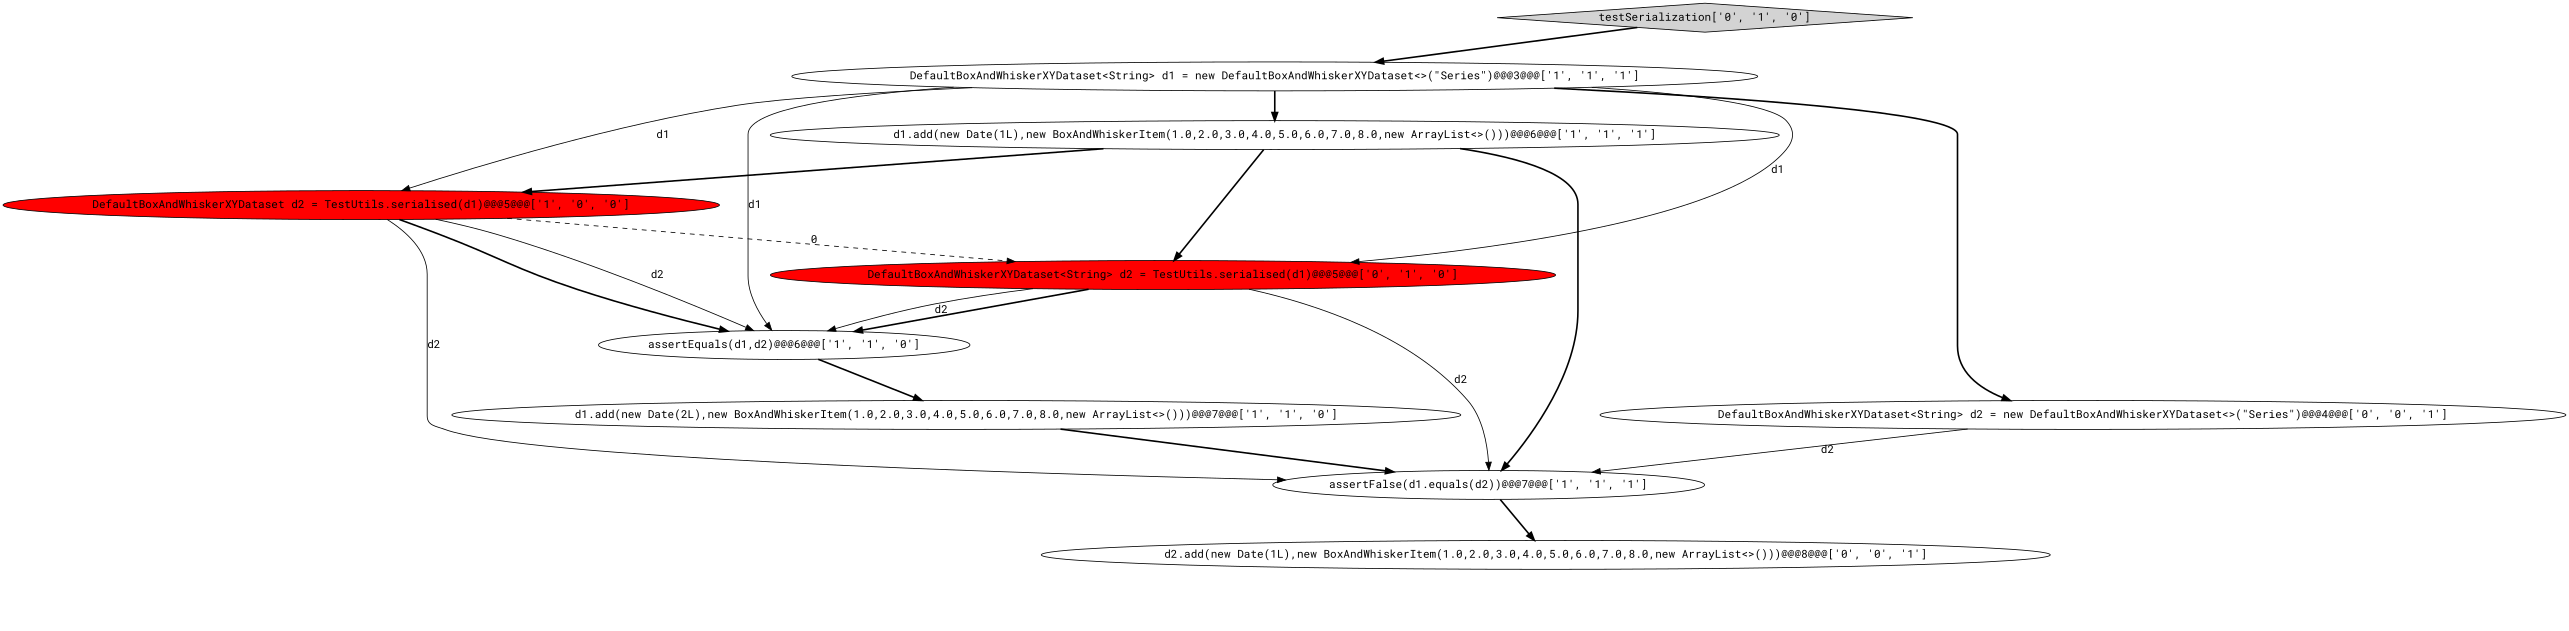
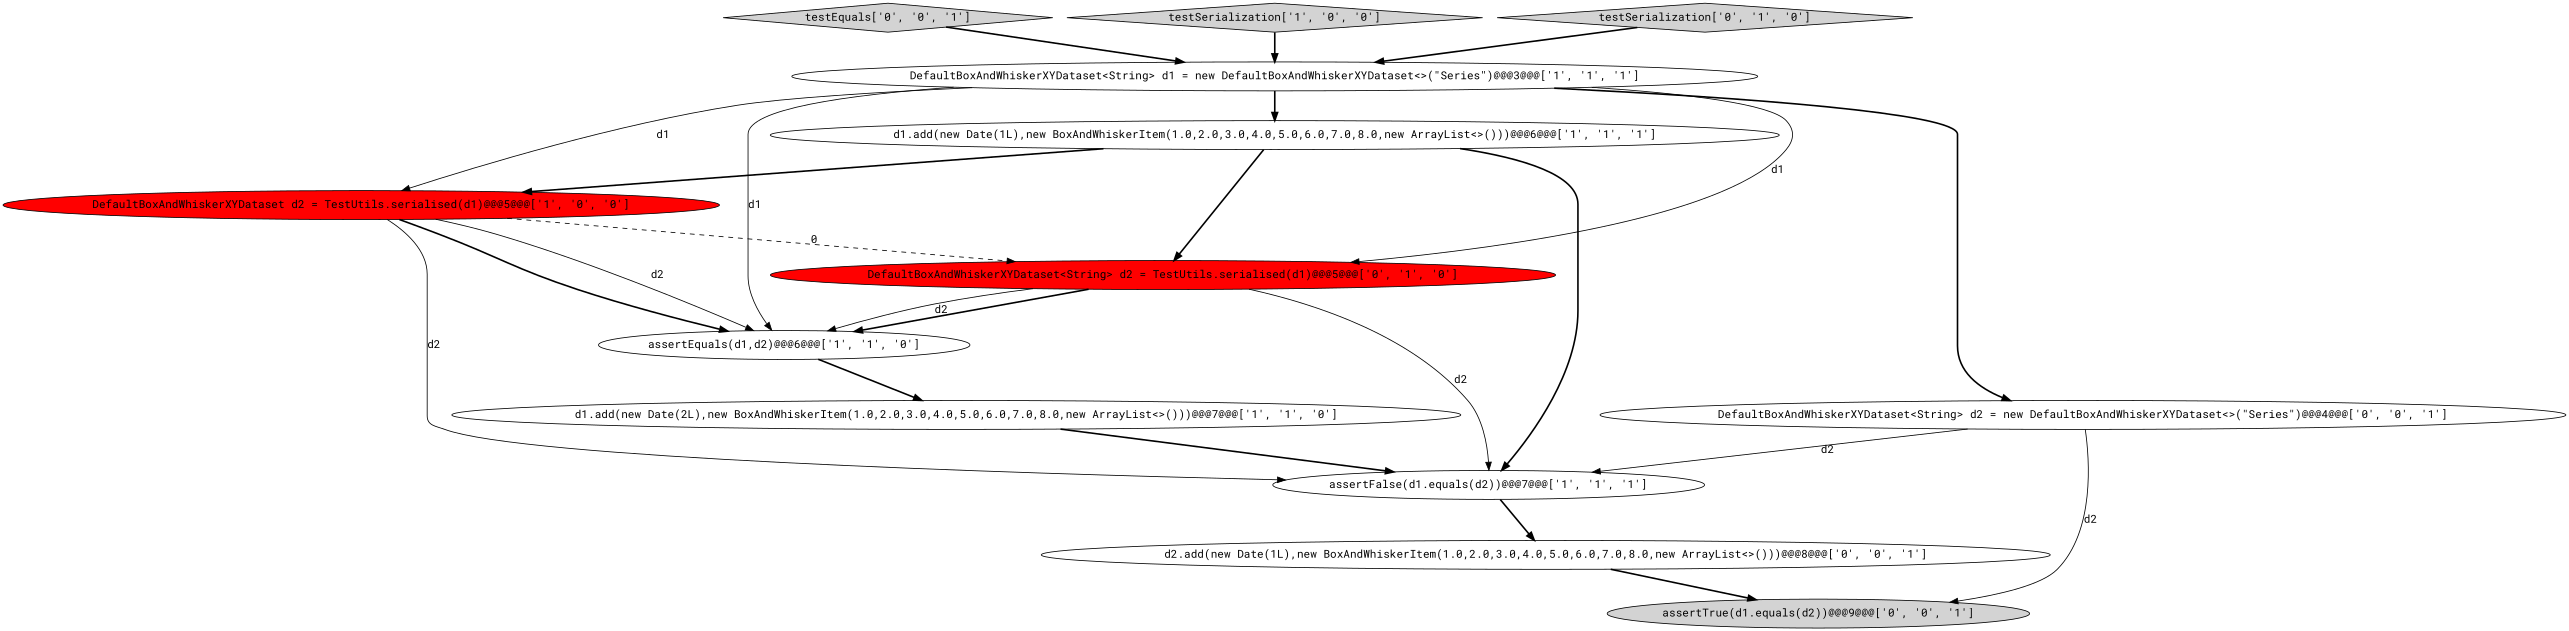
node "testEquals['0', '0', '1']": added
node "testSerialization['1', '0', '0']": added
node "assertTrue(d1.equals(d2))@@@9@@@['0', '0', '1']": added
